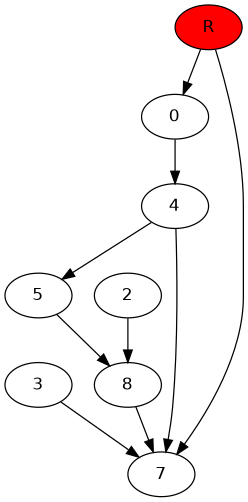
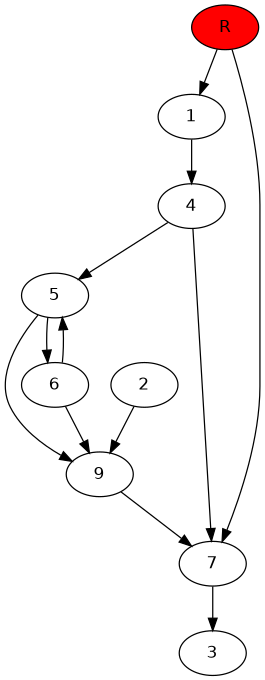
node "0": label "0" -> "1"
node "6": added
node "8": label "8" -> "9"
edge "3" -> "7": reversed
